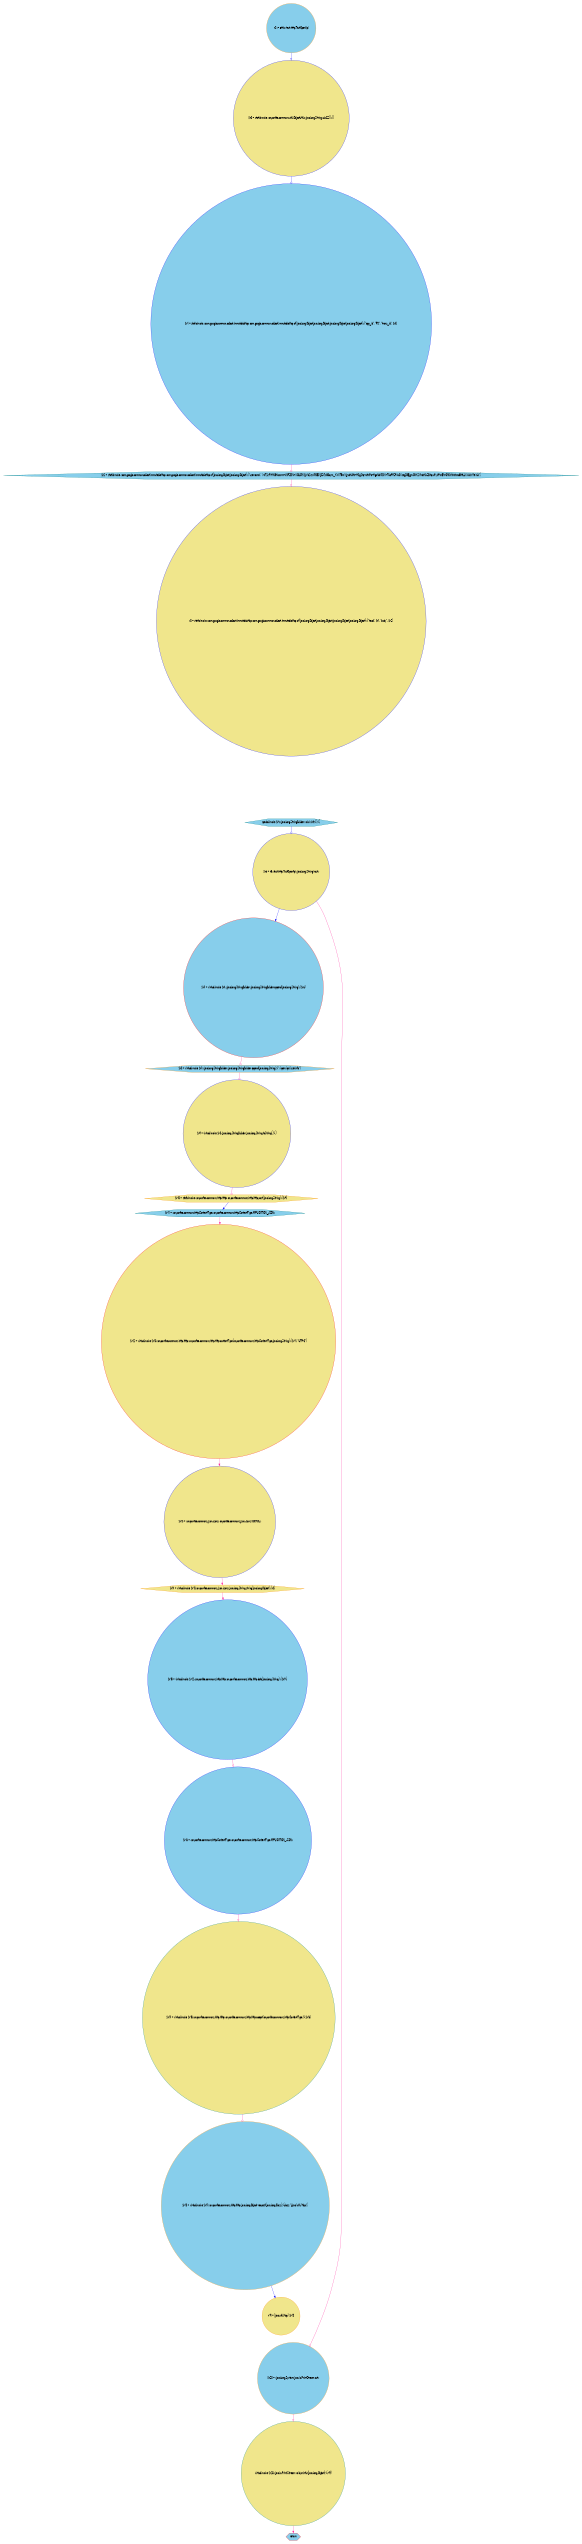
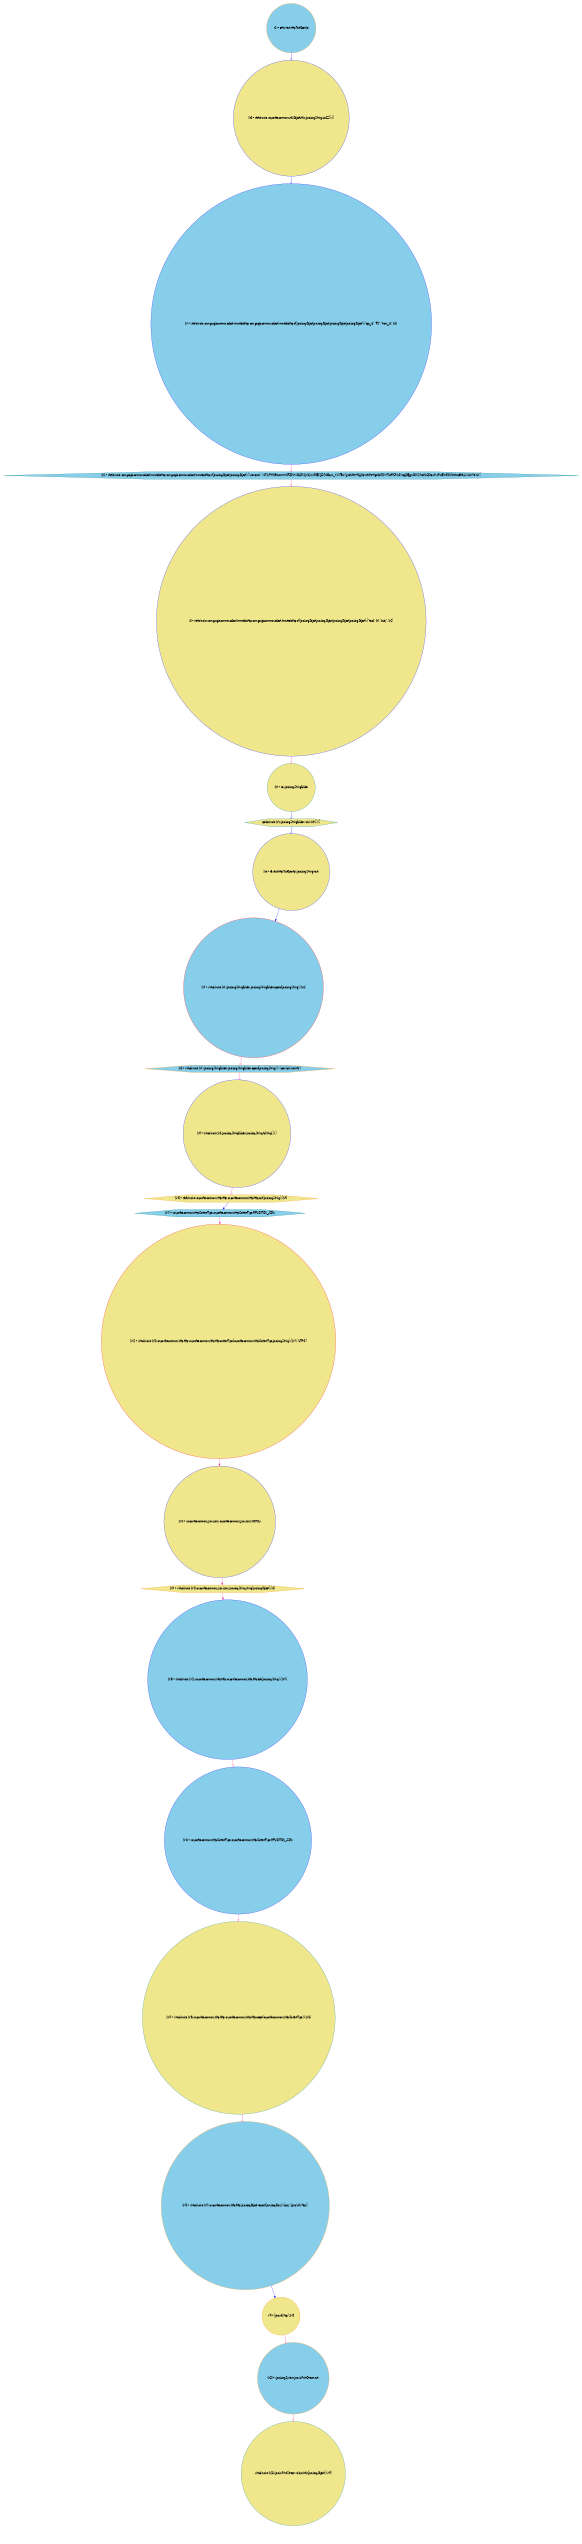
node "$r4 = new java.lang.StringBuilder": added
node "specialinvoke $r4.<java.lang.StringBuilder: void <init>()>()": fillcolor skyblue -> khaki
edge "$r6 = r5.<test.http.TestOpenApi: java.lang.String host>" -> "$r20 = <java.lang.System: java.io.PrintStream out>": now "r19 = (java.util.Map) $r18" -> "$r20 = <java.lang.System: java.io.PrintStream out>"
node "return": removed
